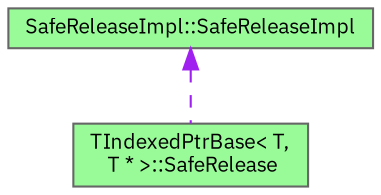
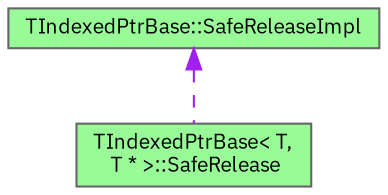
node "SafeReleaseImpl::SafeReleaseImpl": label "SafeReleaseImpl::SafeReleaseImpl" -> "TIndexedPtrBase::SafeReleaseImpl"
